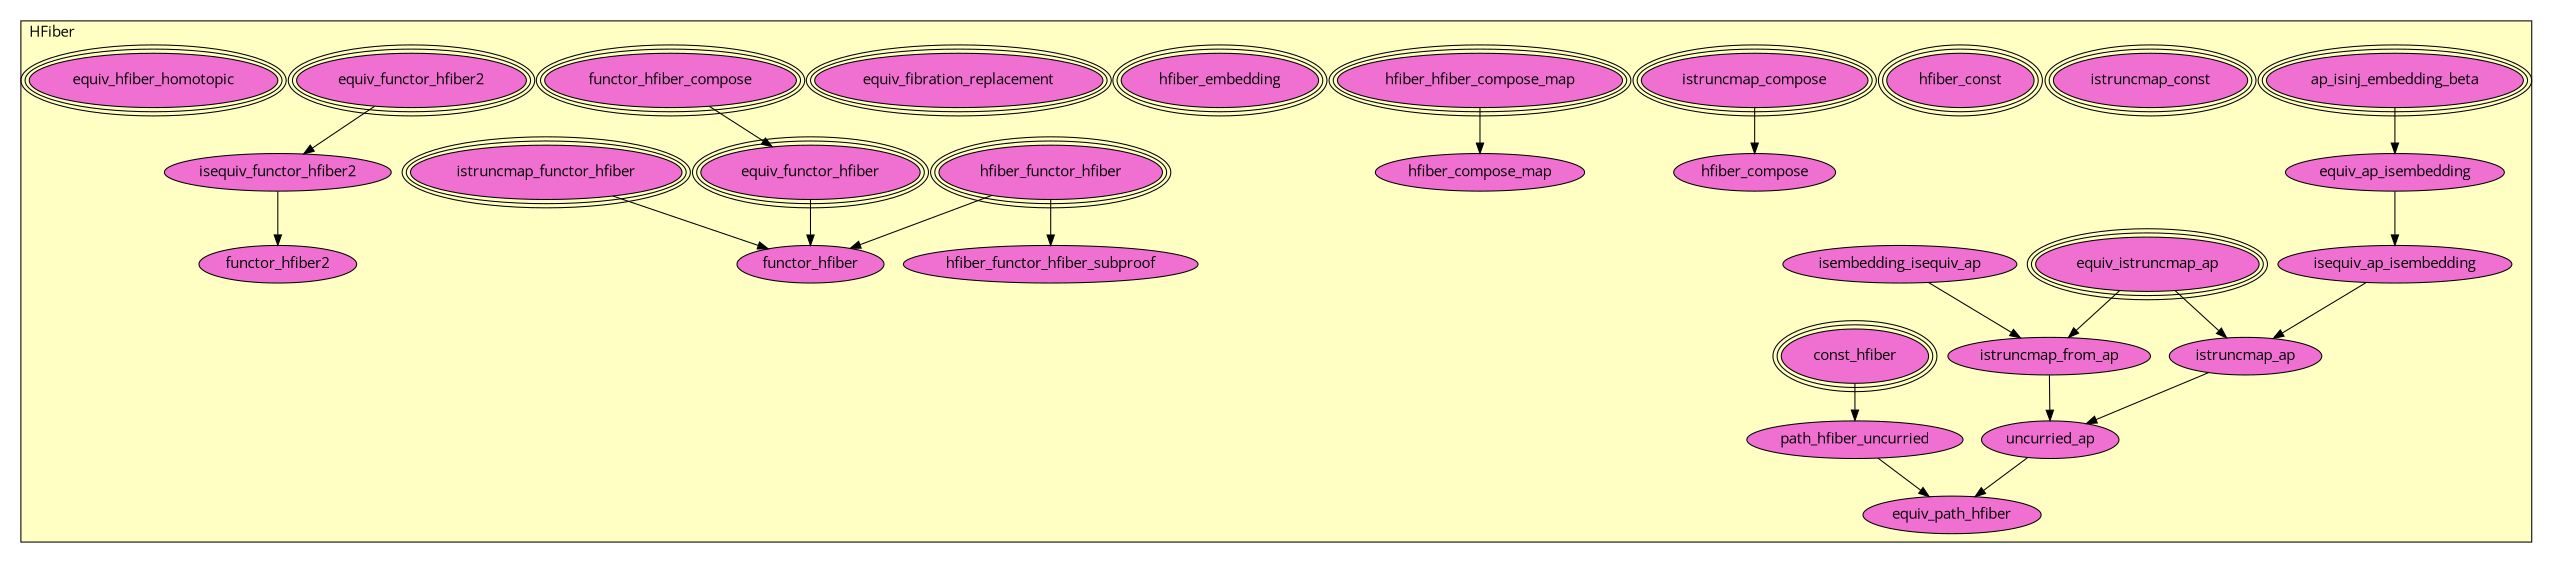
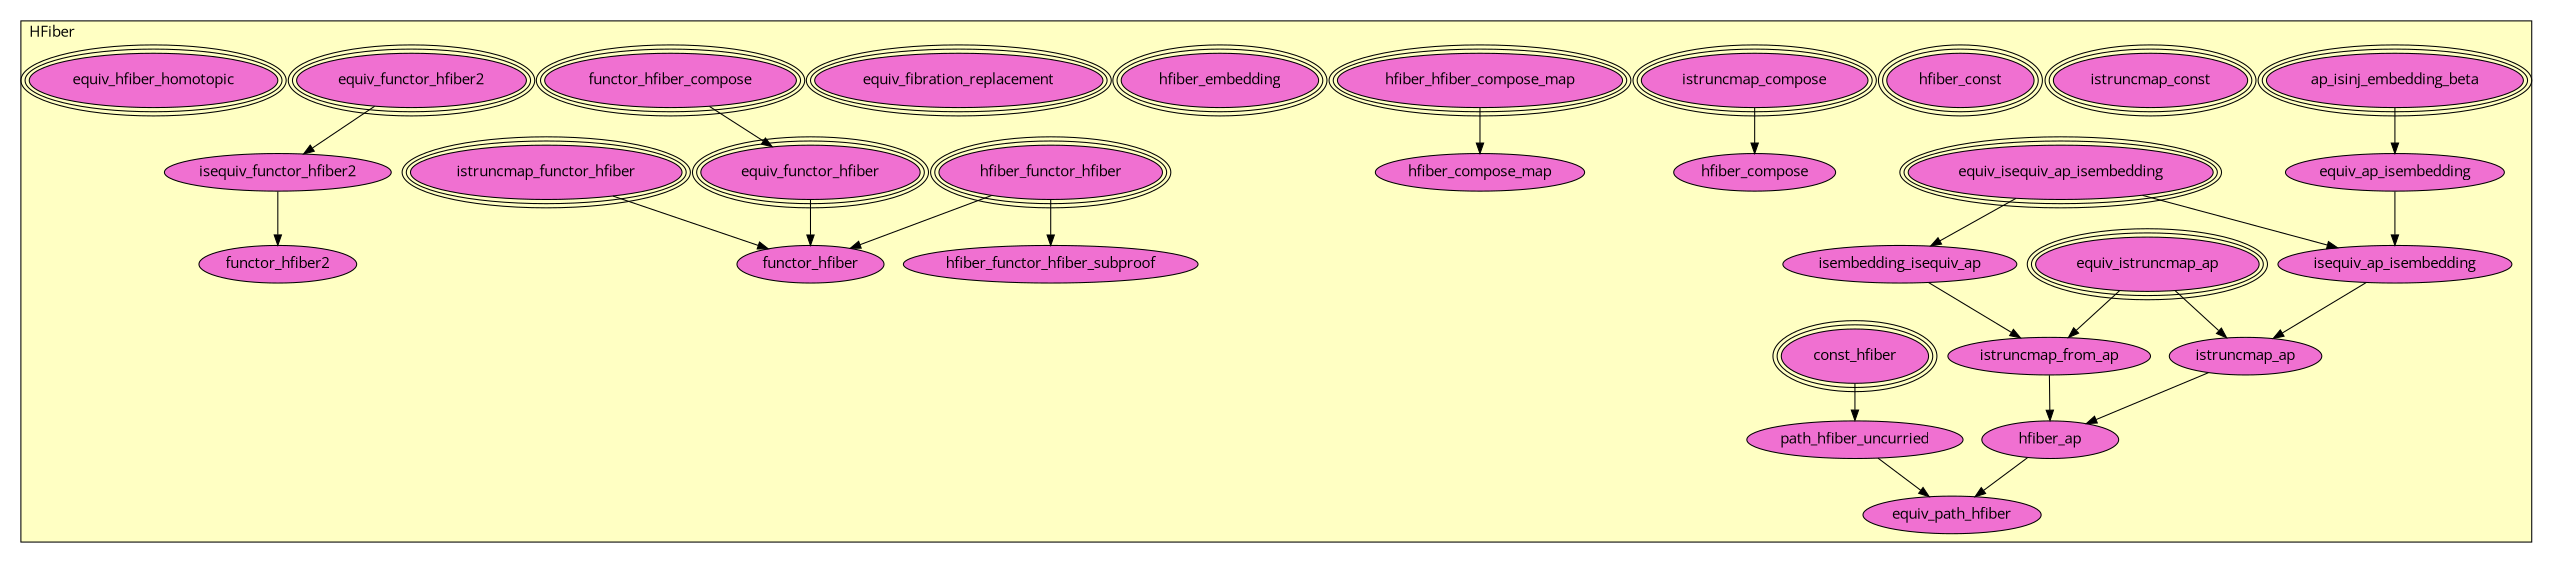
node "equiv_isequiv_ap_isembedding": added
node "uncurried_ap": label "uncurried_ap" -> "hfiber_ap"
